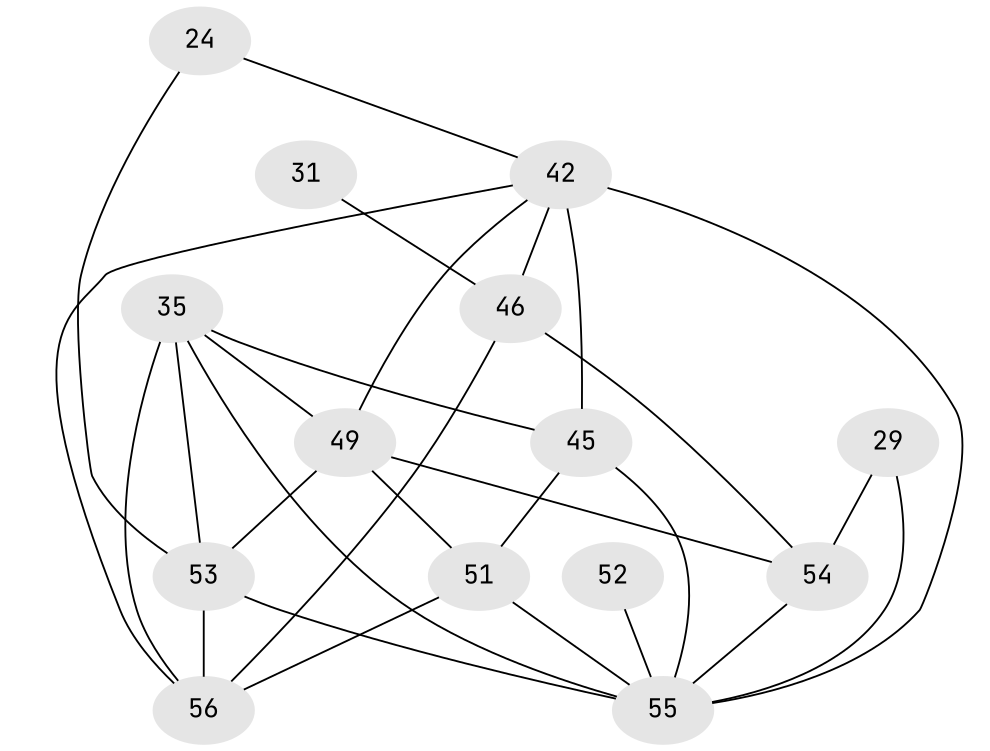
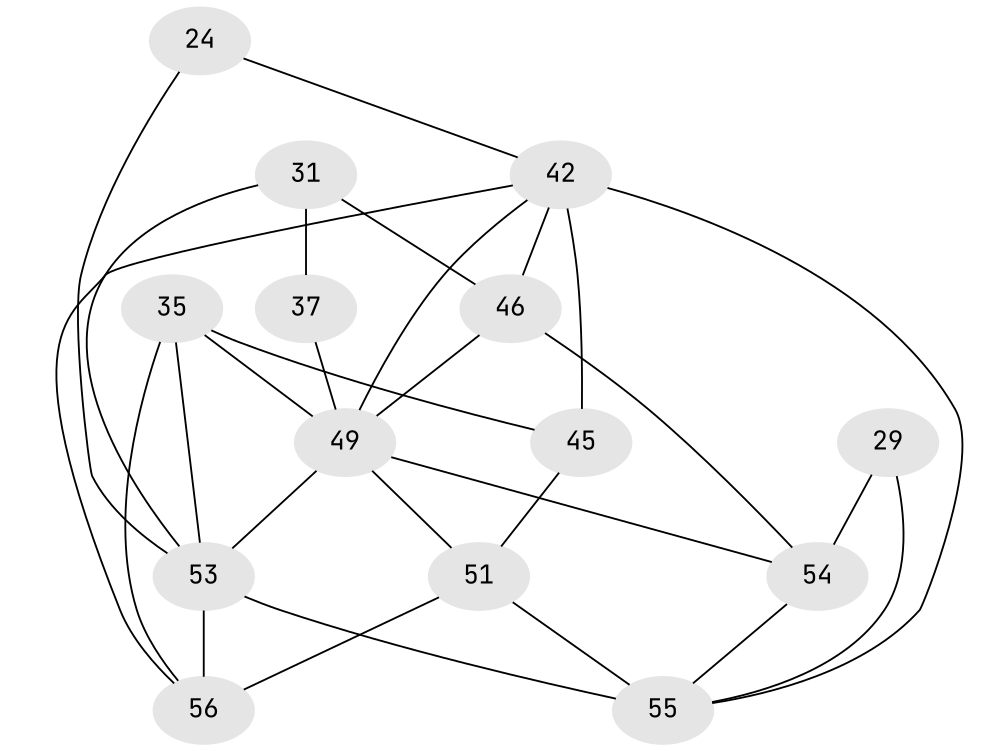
node "37": added
edge "31" -- "53": added
edge "46" -- "56": now "46" -- "49"
edge "45" -- "55": removed
edge "35" -- "55": removed
node "52": removed
